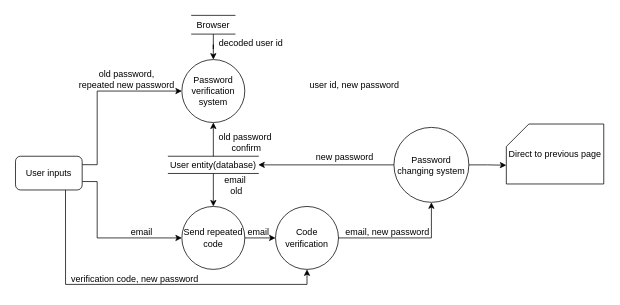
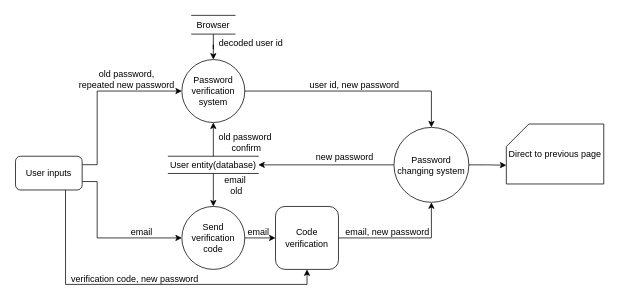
edge "Password verification system" -> "Password changing system": added
node "Send repeated code": label "Send repeated code" -> "Send verification code"
node "Code verification": shape ellipse -> rounded rectangle
